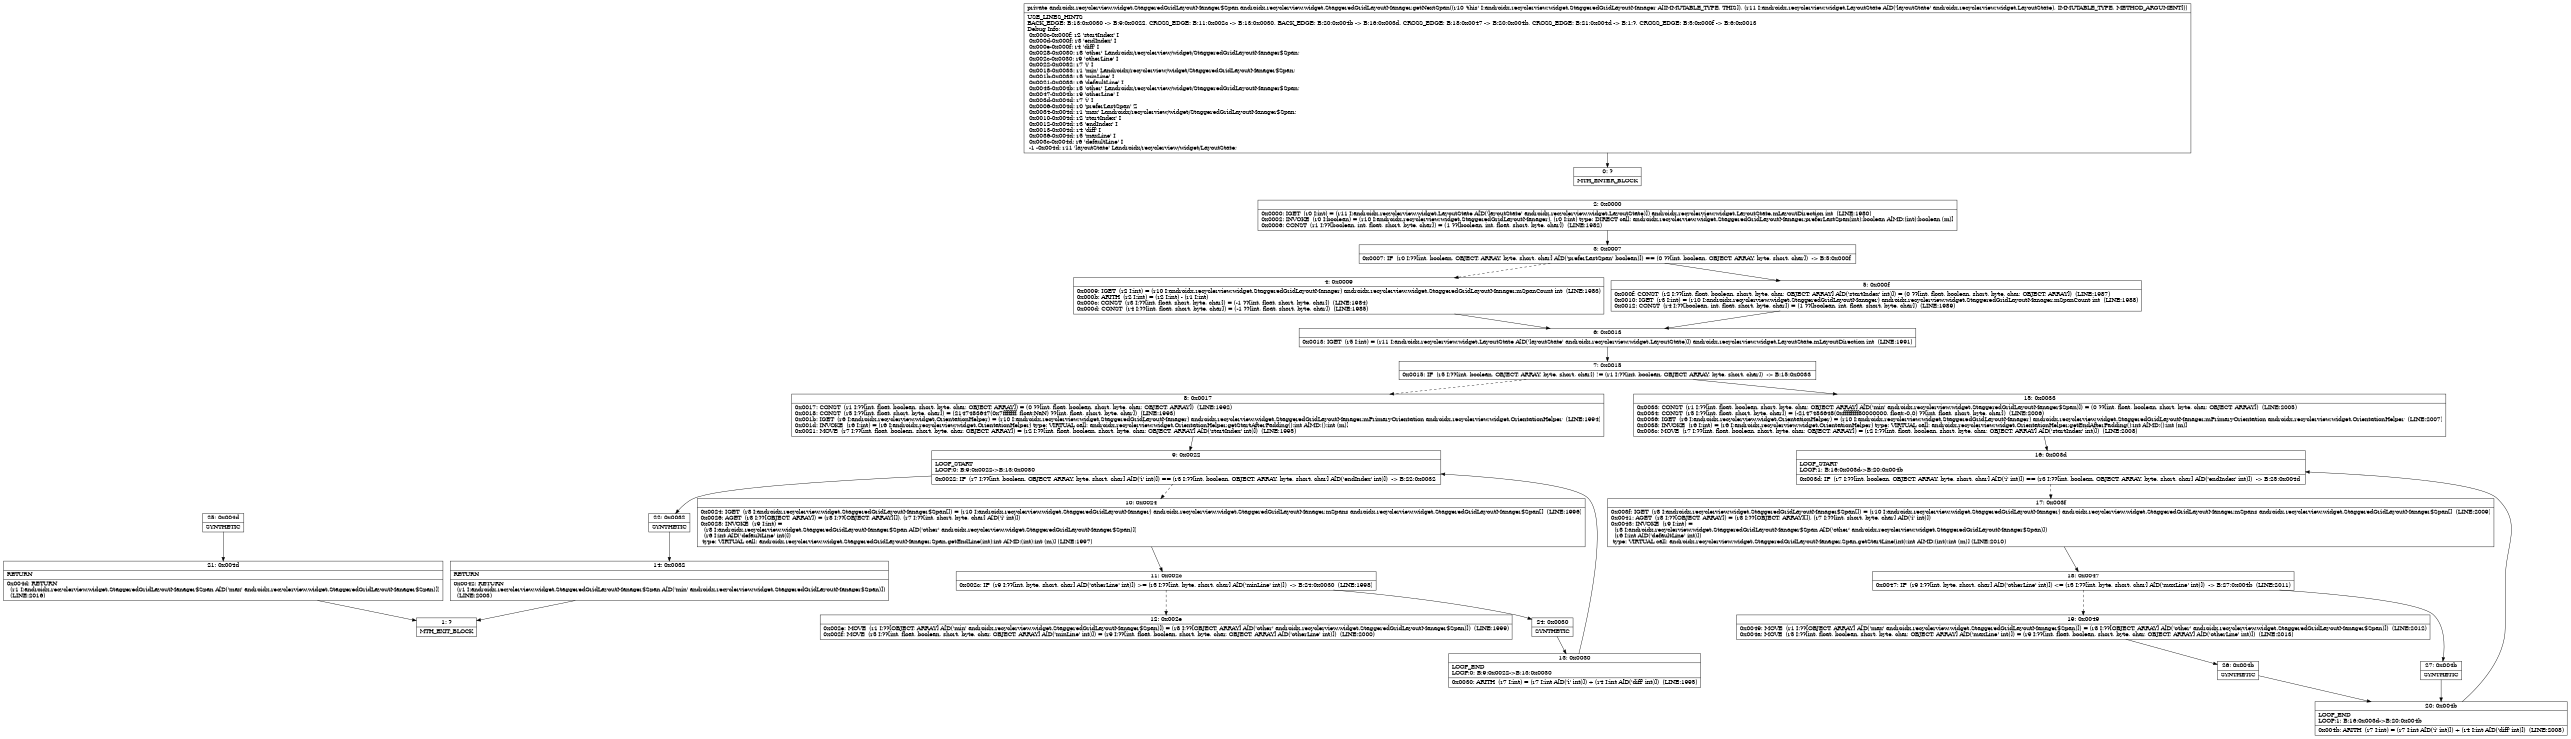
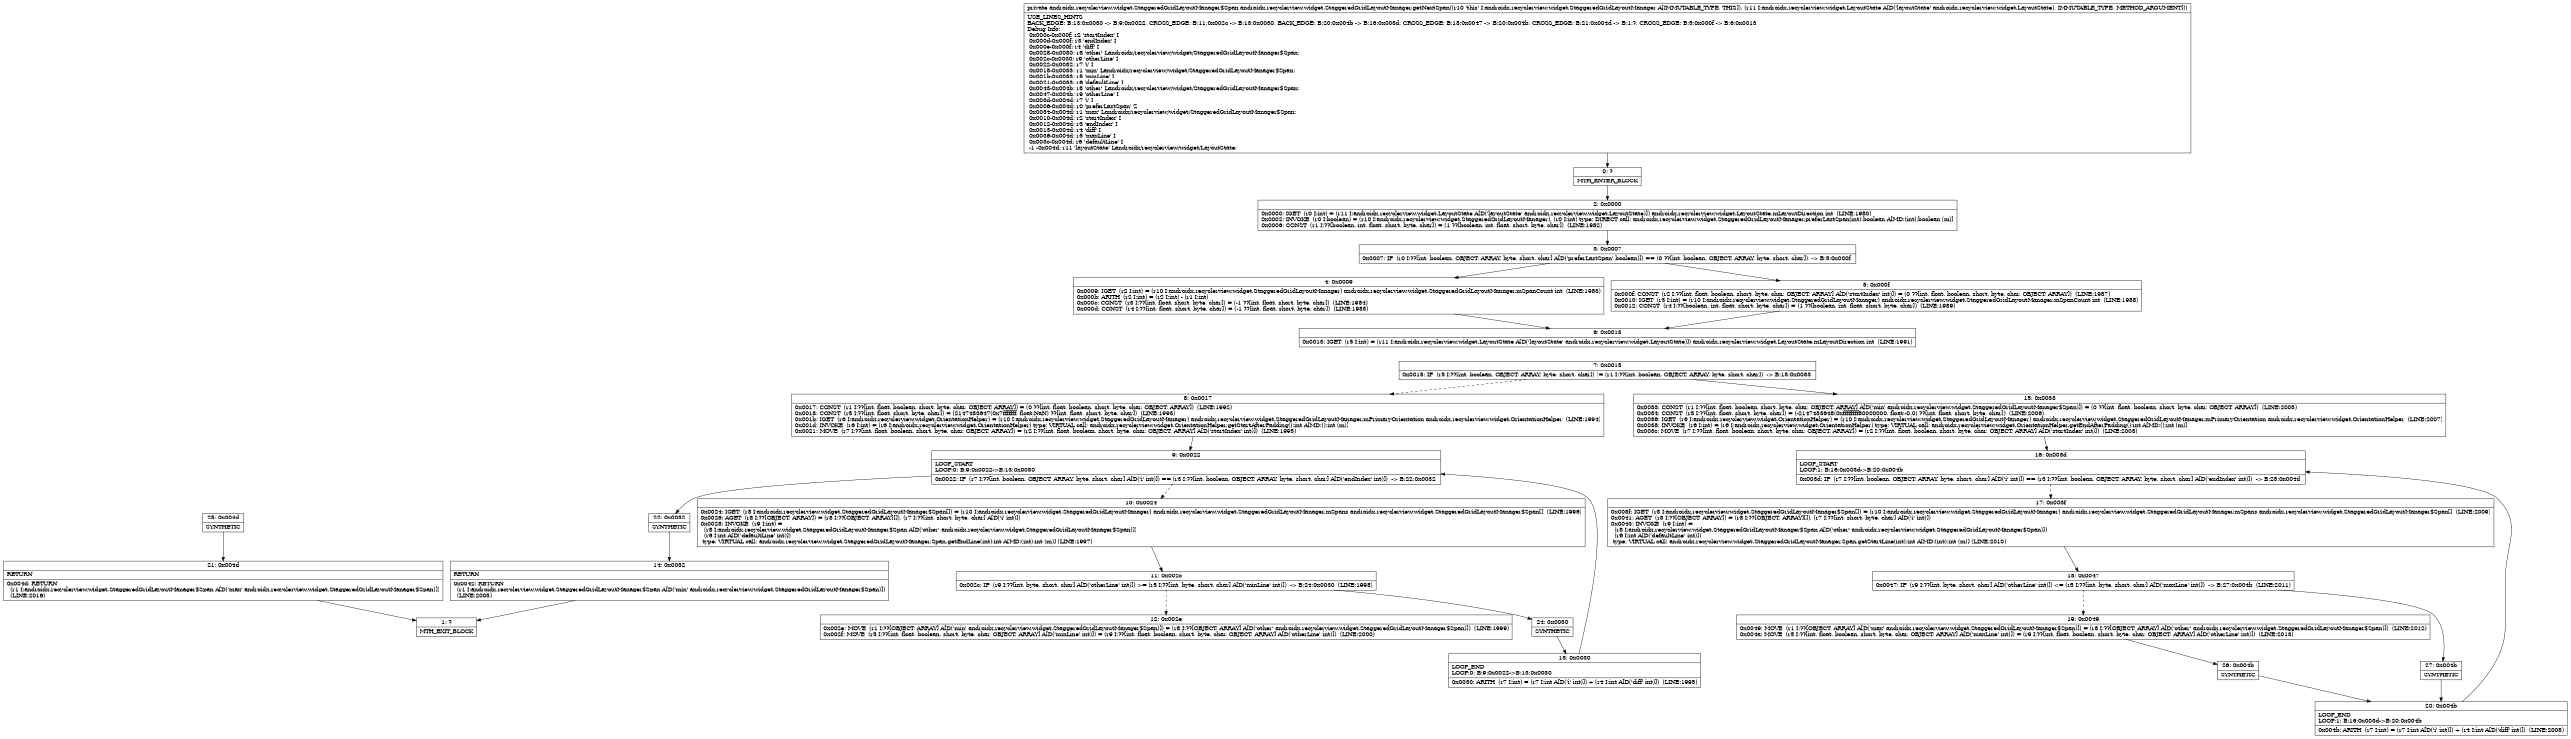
edge "0: ?" -> "2: 0x0000": added
edge "3: 0x0007" -> "4: 0x0009": style dashed -> solid
edge "6: 0x0013" -> "7: 0x0015": removed
